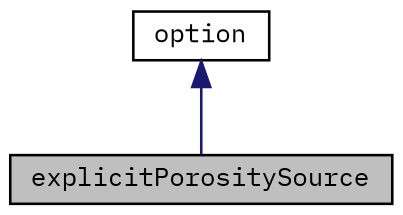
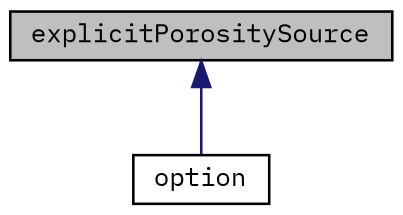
edge "explicitPorositySource" -> "option": reversed
